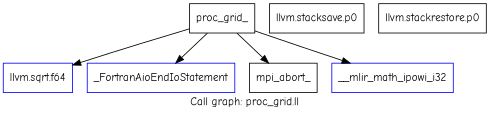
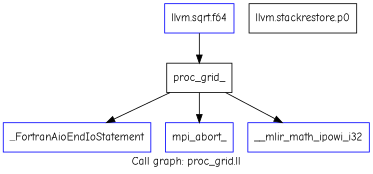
node "llvm.stacksave.p0": removed
edge "proc_grid_" -> "llvm.sqrt.f64": reversed
node "mpi_abort_": color black -> blue
